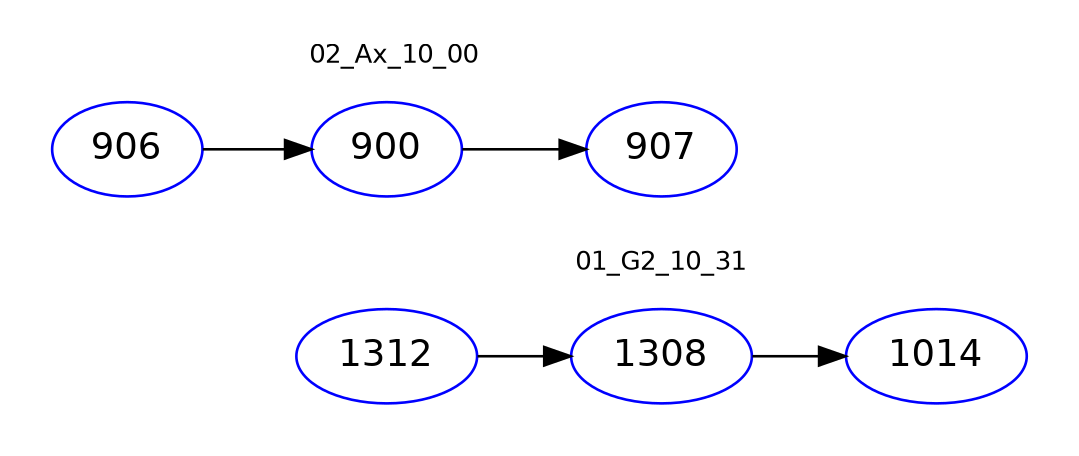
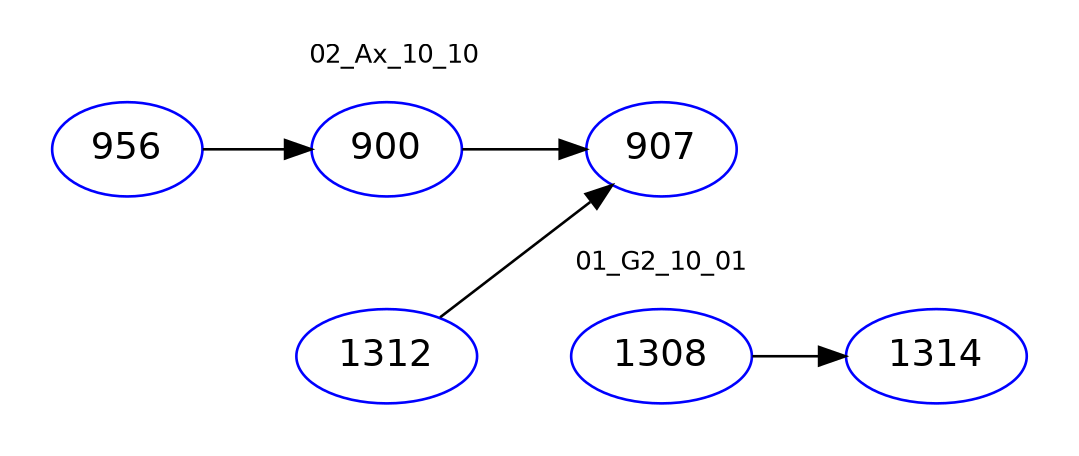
cluster "02_Ax_10_00": label "02_Ax_10_00" -> "02_Ax_10_10"
node "906": label "906" -> "956"
cluster "01_G2_10_31": label "01_G2_10_31" -> "01_G2_10_01"
edge "1312" -> "1308": now "1312" -> "907"
node "1014": label "1014" -> "1314"
